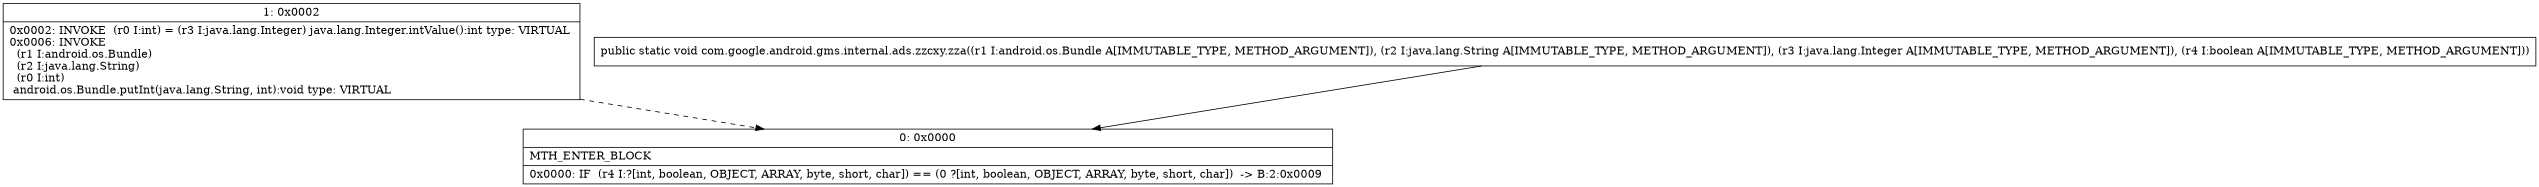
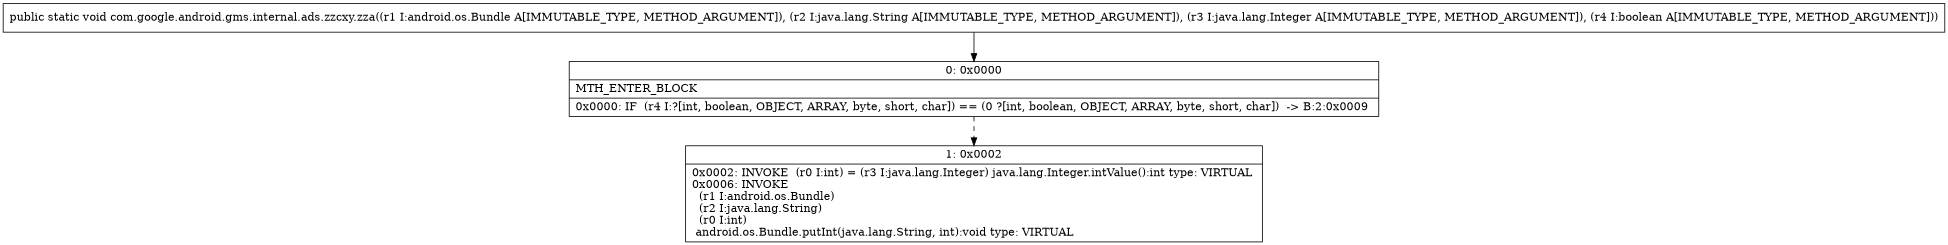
edge "1: 0x0002" -> "0: 0x0000": reversed
